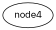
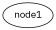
node "node4": label "node4" -> "node1"
